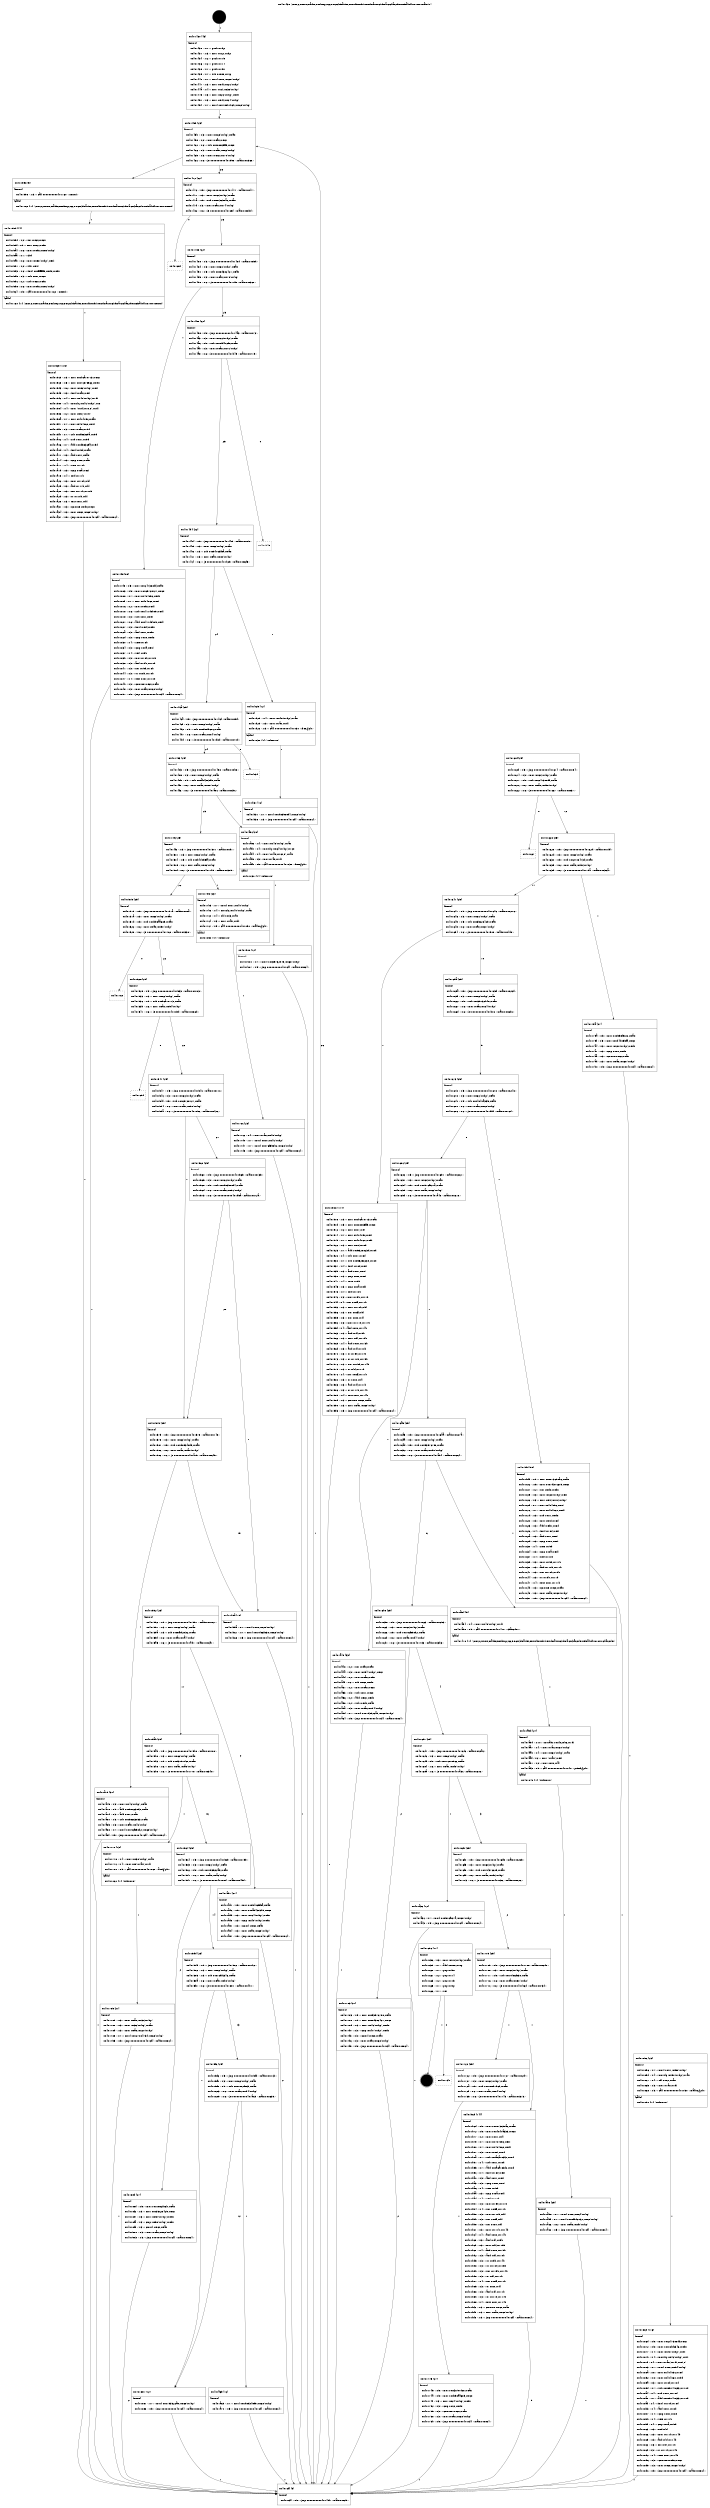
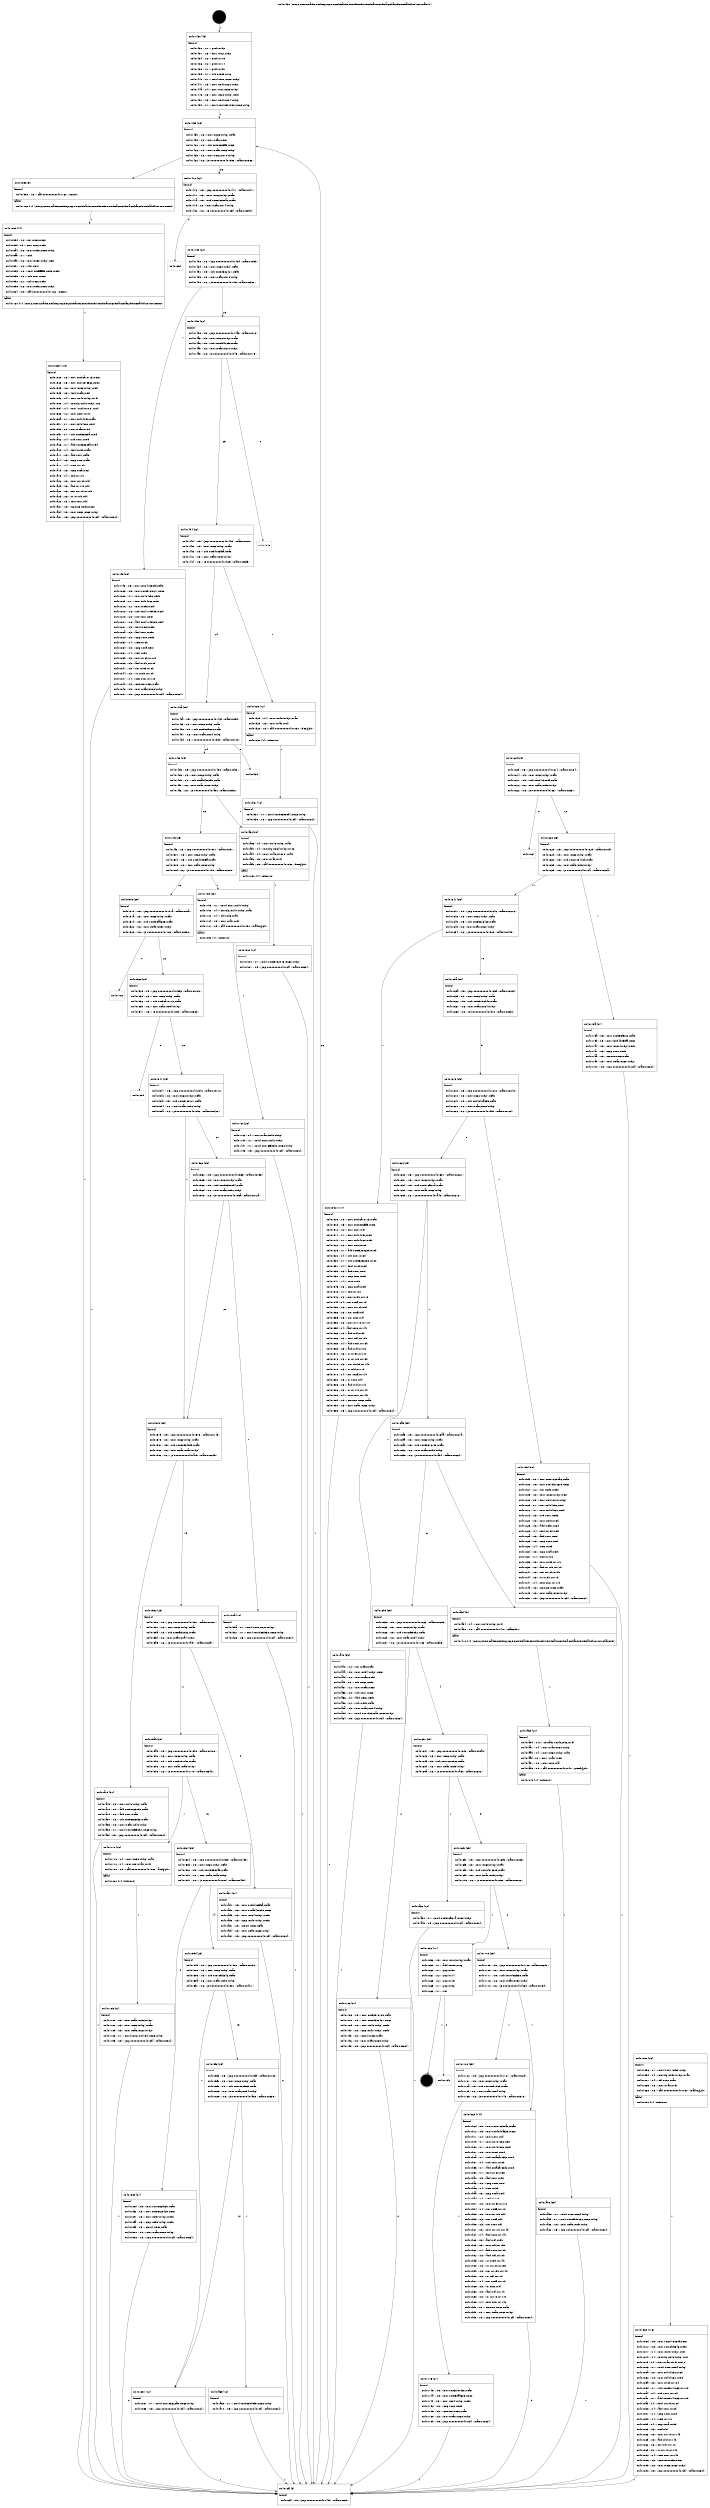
edge "0x401472 [22]" -> "0x401488 [22]": removed, label "26"
edge "0x401579 [25]" -> "0x401b5a [19]": now "0x401579 [25]" -> "0x401592 [25]"
edge "0x4016f0 [25]" -> "0x401c56 [17]": added, label "1"
